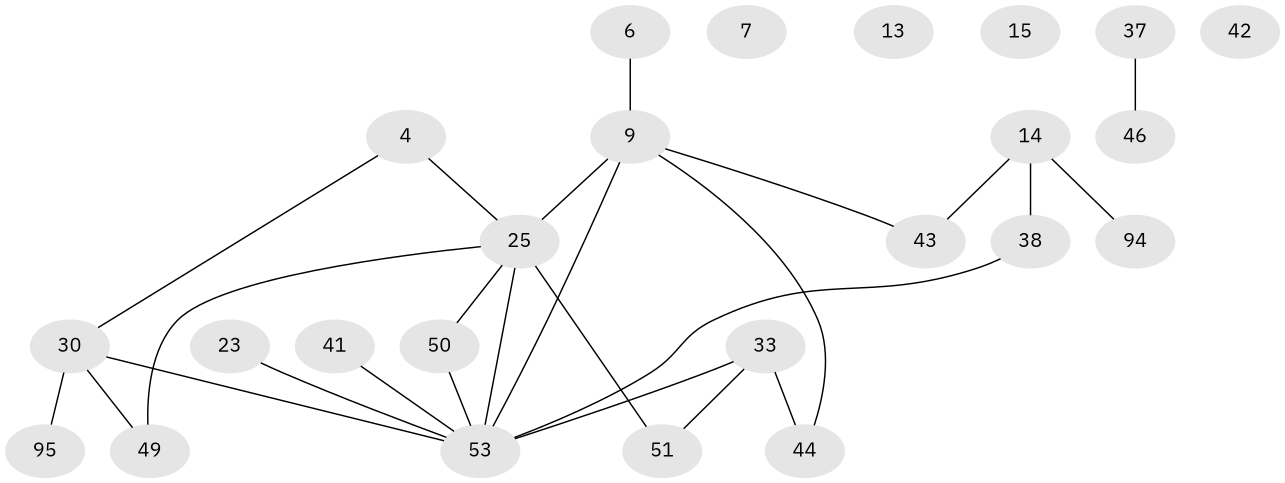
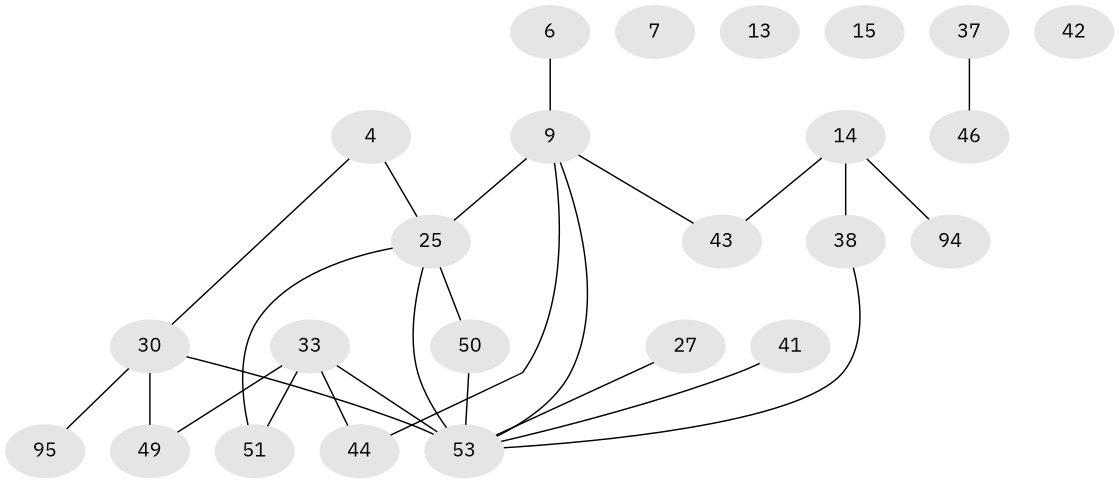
edge "25" -- "49": now "33" -- "49"
node "23": label "23" -> "27"
